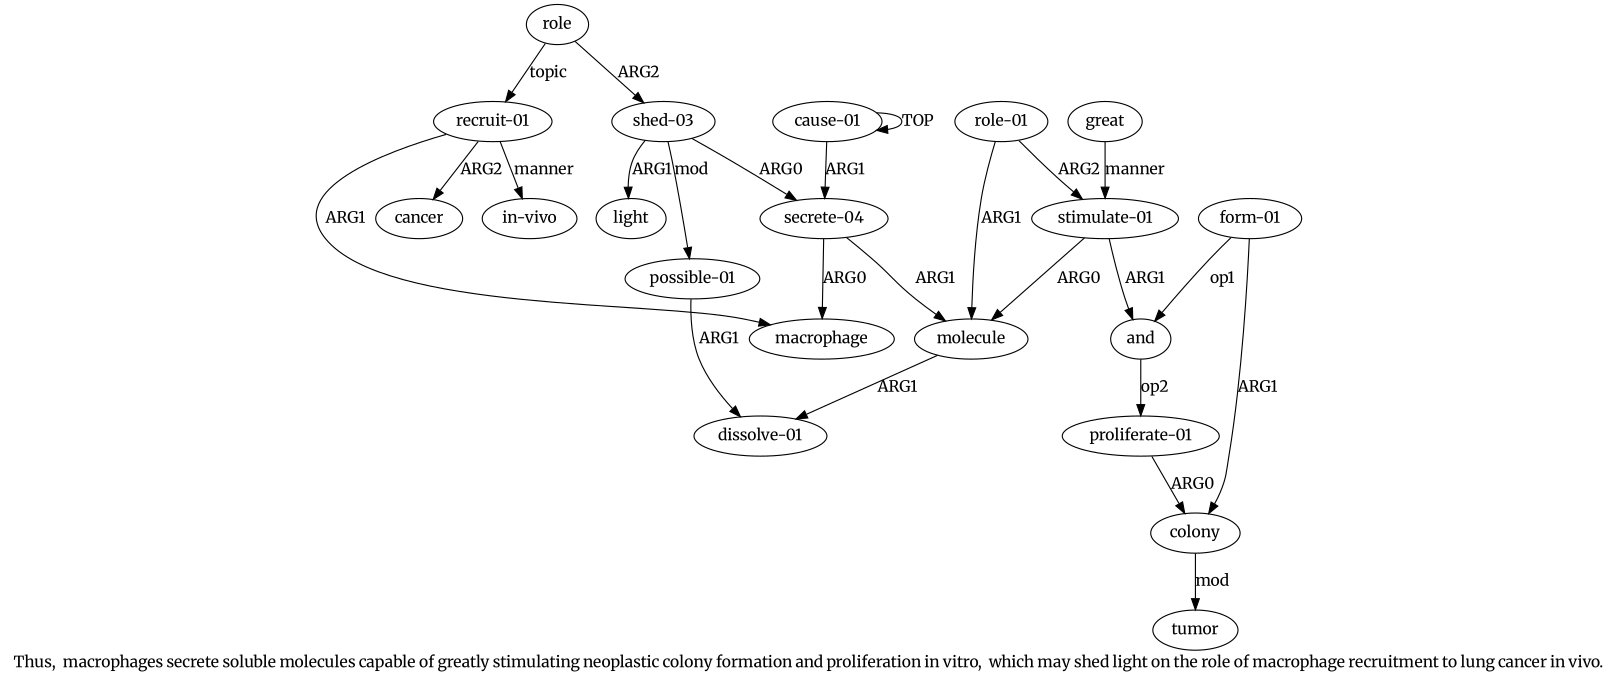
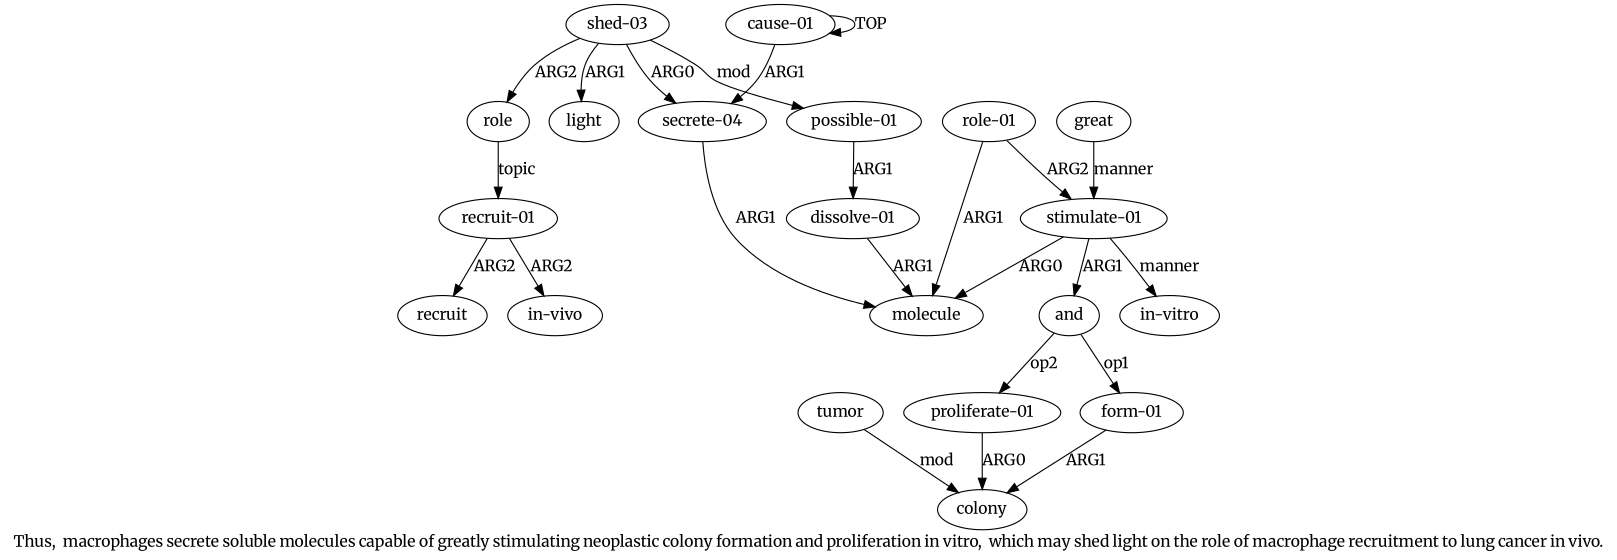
edge "role" -> "shed-03": reversed
edge "recruit-01" -> "in-vivo": label "manner" -> "ARG2"
node "cancer": label "cancer" -> "recruit"
edge "form-01" -> "and": reversed
node "in-vitro": added
node "macrophage": removed
edge "molecule" -> "dissolve-01": reversed
edge "colony" -> "tumor": reversed
